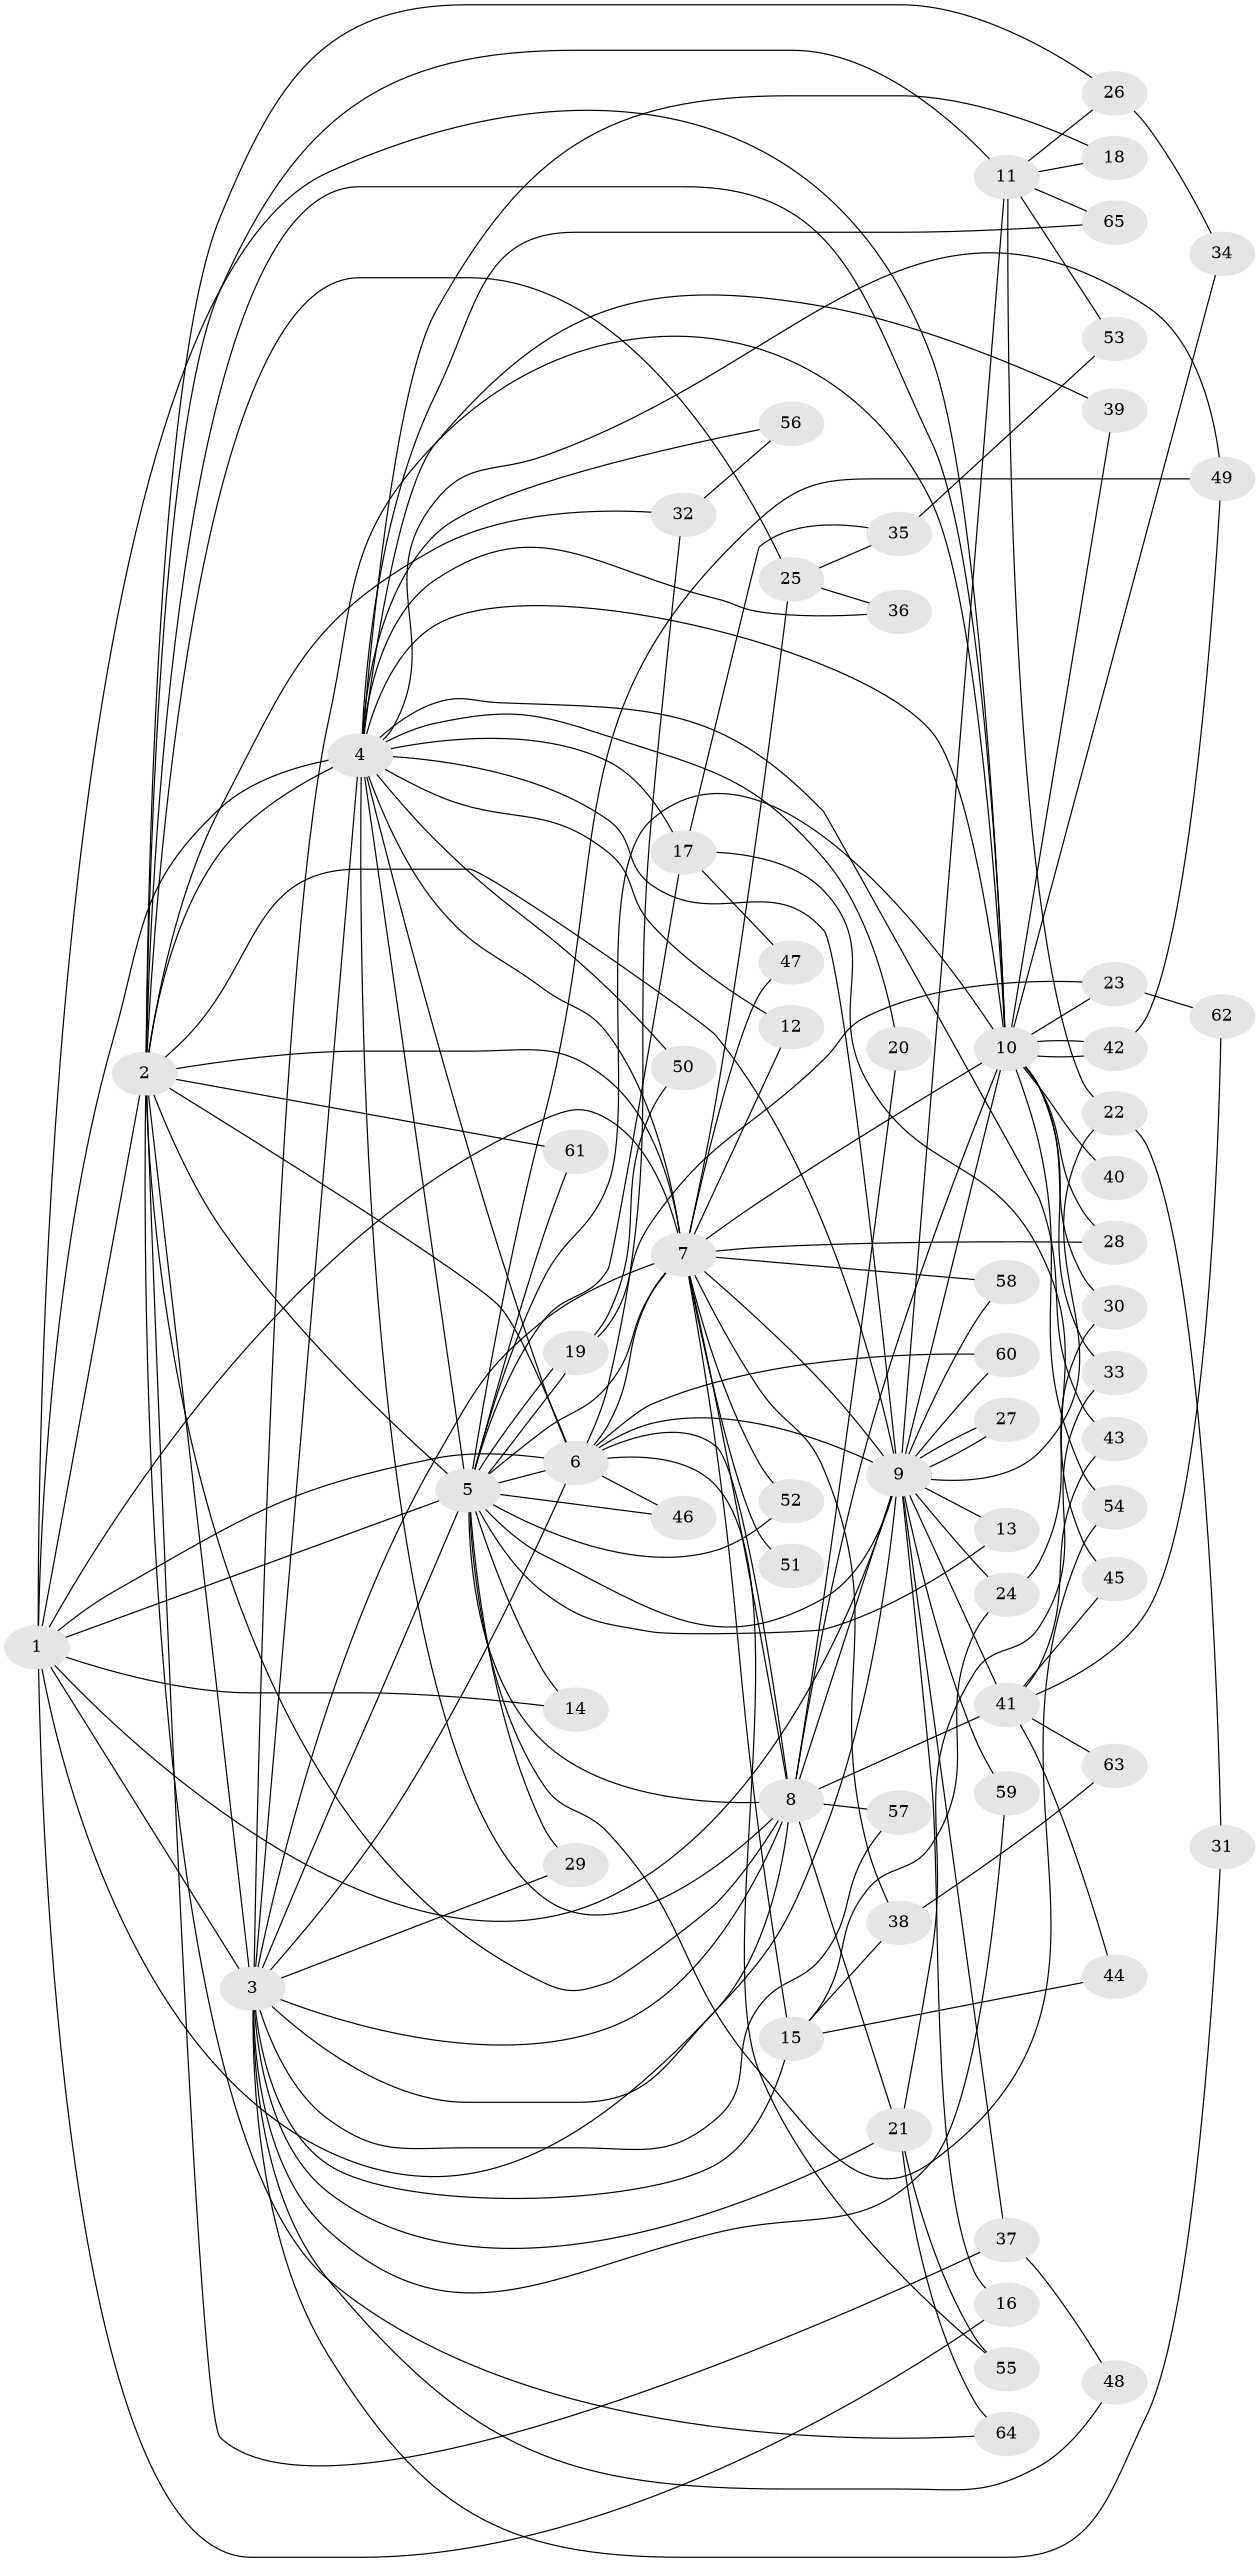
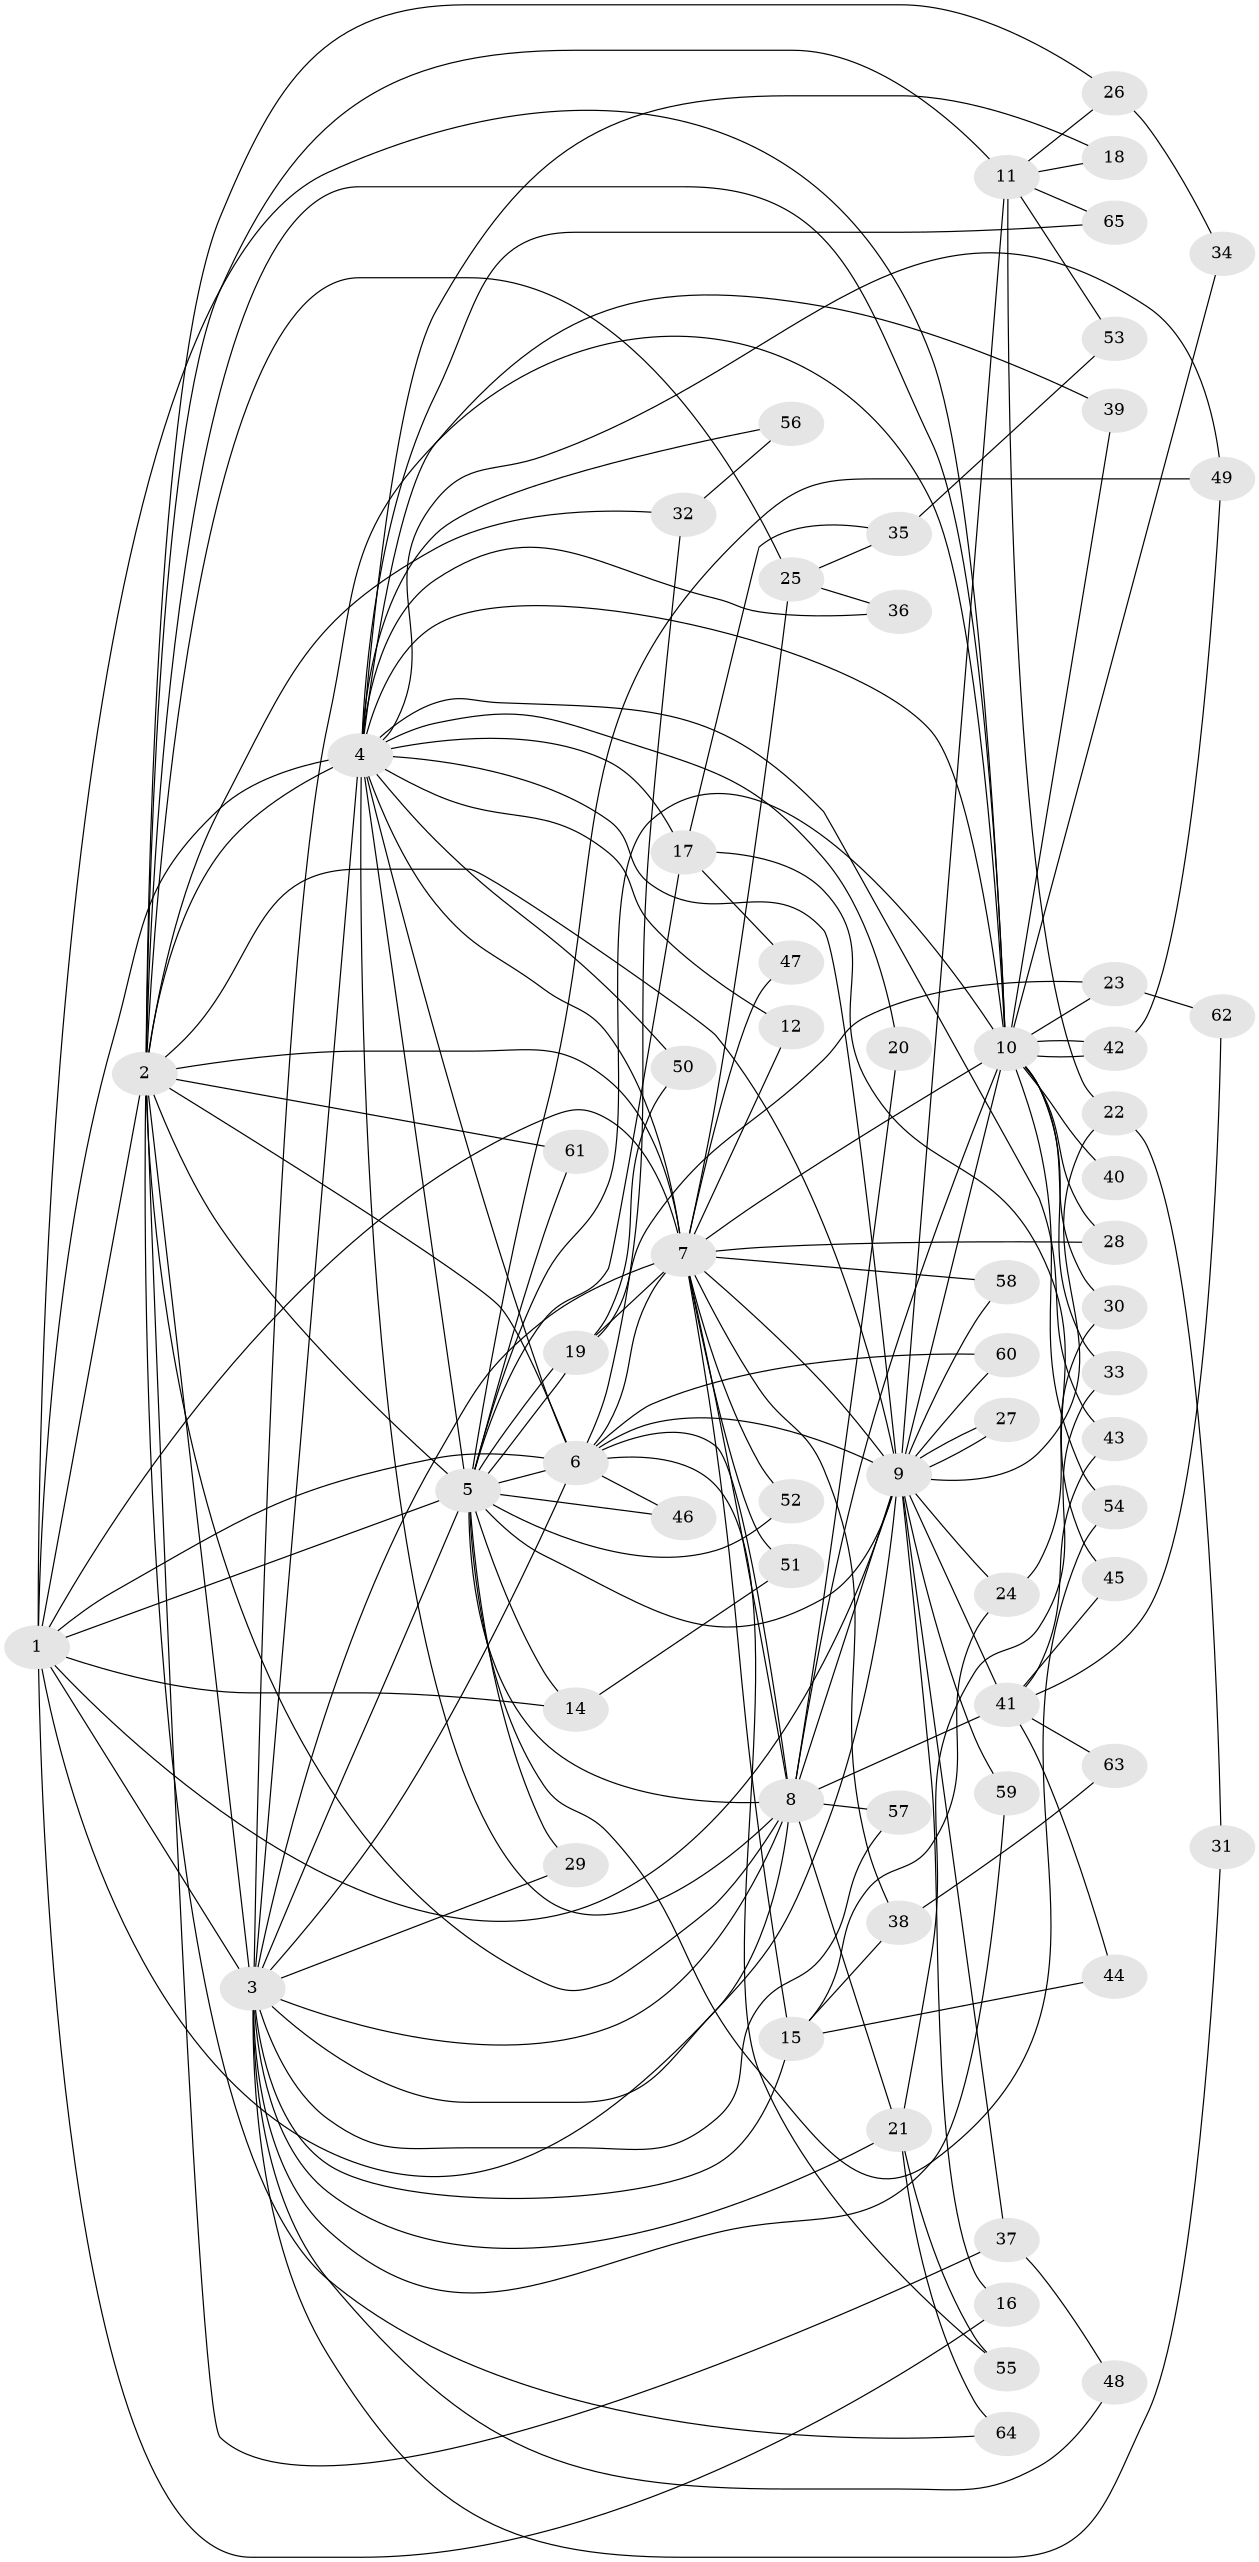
edge "7" -- "5": now "7" -- "19"
node "13": removed
edge "51" -- "14": added
